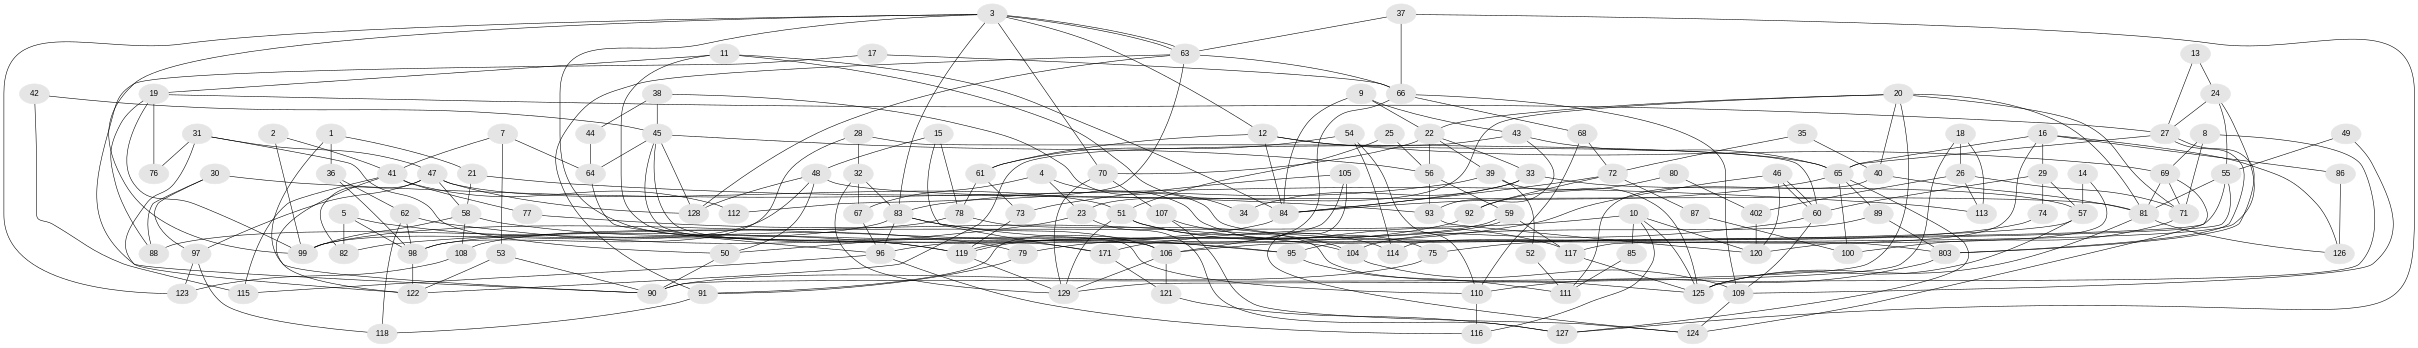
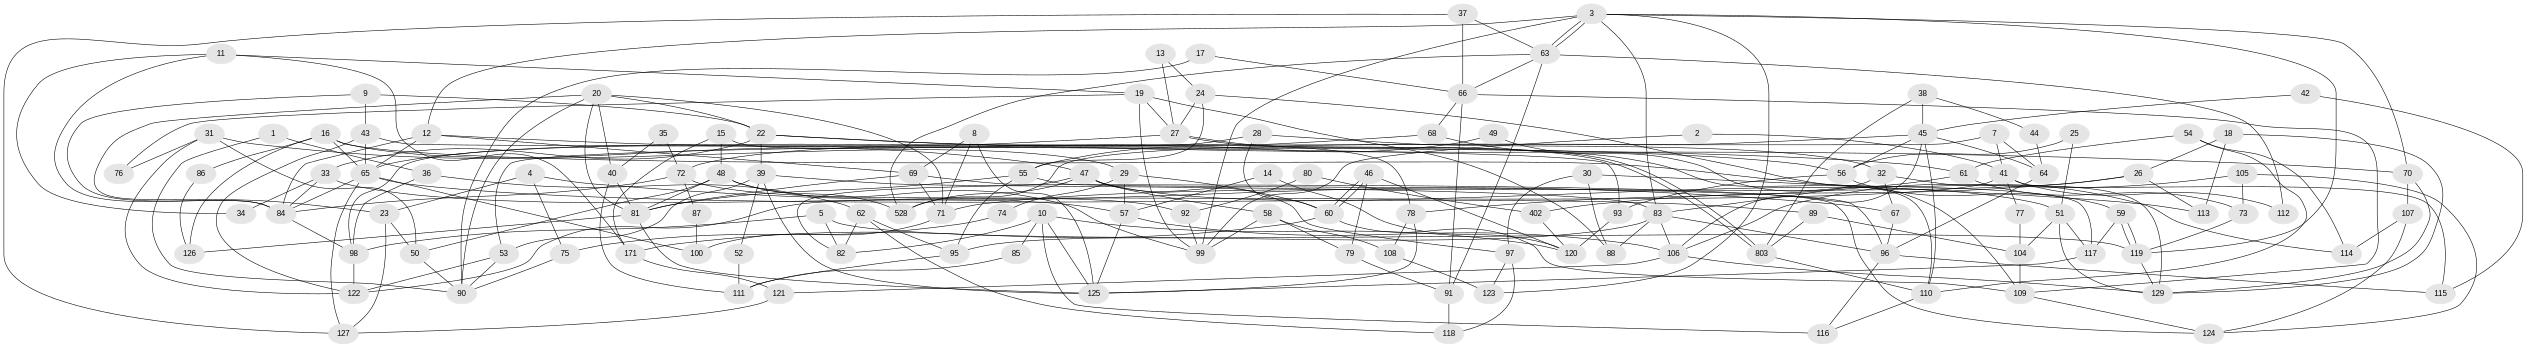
node "21": removed
node "128": label "128" -> "528"
edge "39" -- "53": added
edge "62" -- "98": now "62" -- "82"
